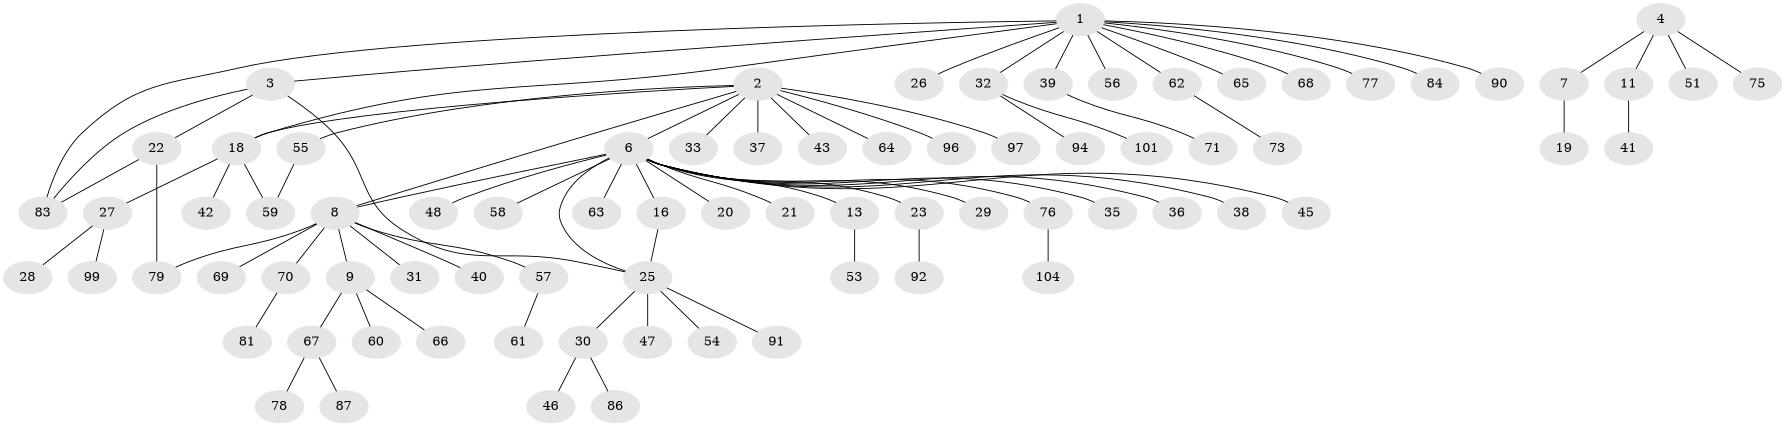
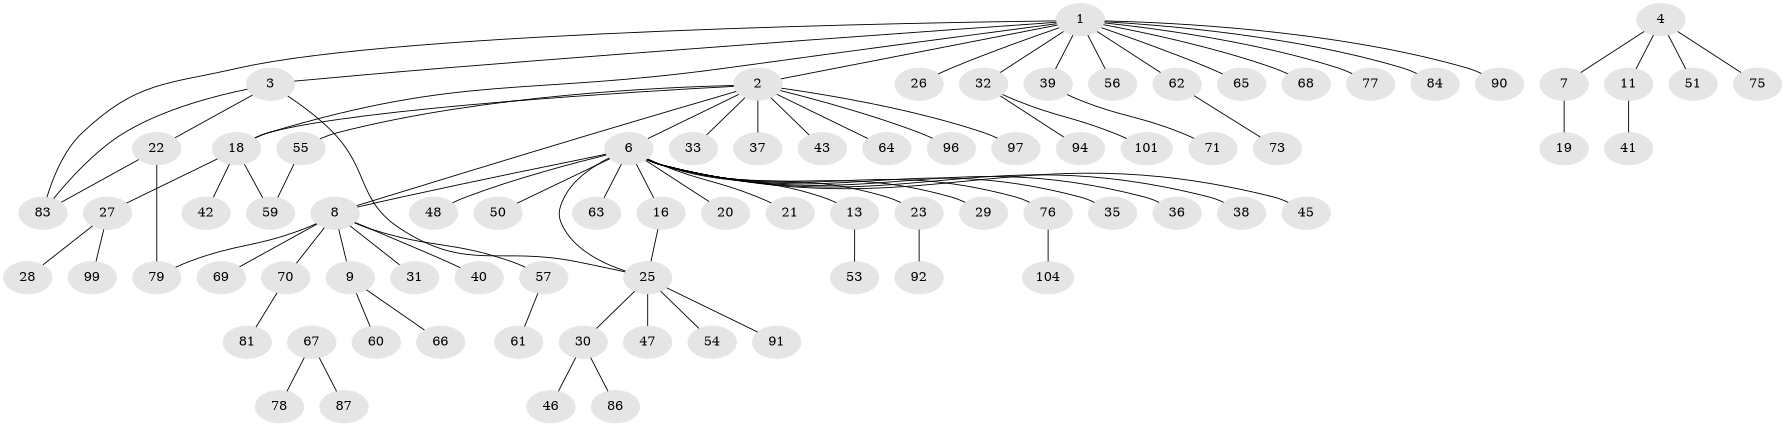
edge "1" -- "2": added
node "58": label "58" -> "50"
edge "9" -- "67": removed
